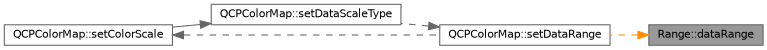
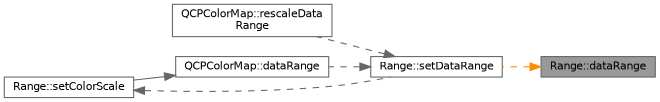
node "QCPColorMap::setDataScaleType": label "QCPColorMap::setDataScaleType" -> "QCPColorMap::dataRange"
node "QCPColorMap::rescaleData Range": added
node "QCPColorMap::setColorScale": label "QCPColorMap::setColorScale" -> "Range::setColorScale"
node "QCPColorMap::setDataRange": label "QCPColorMap::setDataRange" -> "Range::setDataRange"
